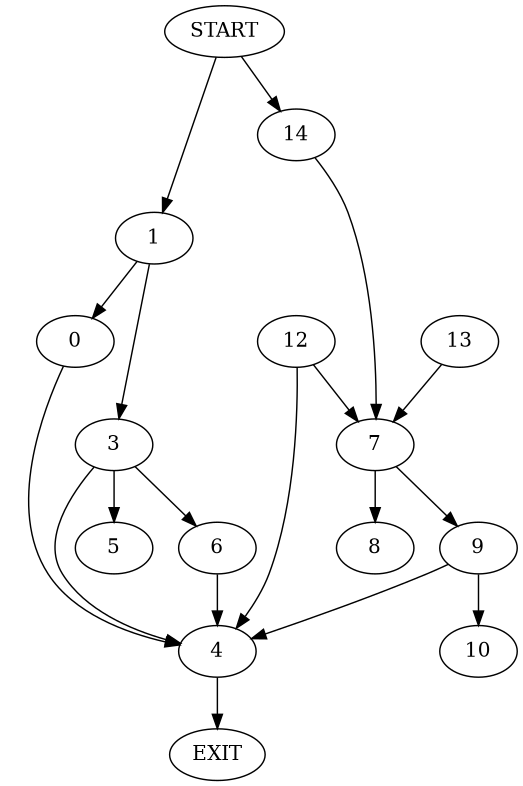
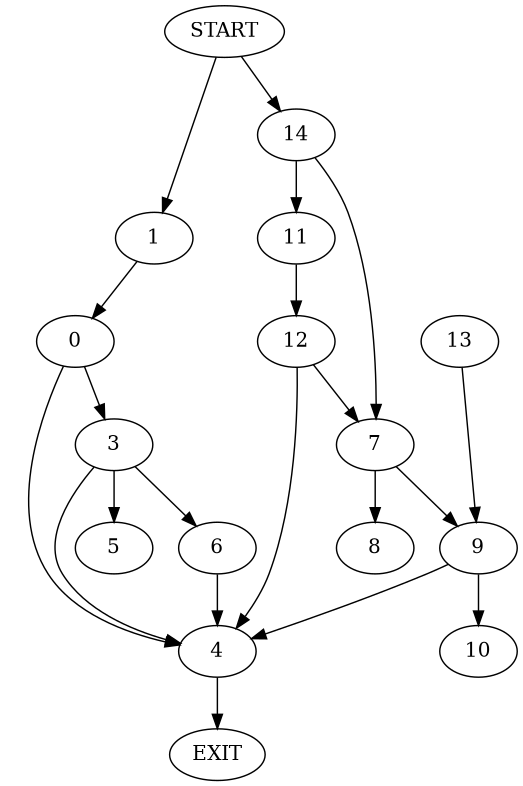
node "11": added
edge "1" -> "3": now "0" -> "3"
edge "13" -> "7": now "13" -> "9"
